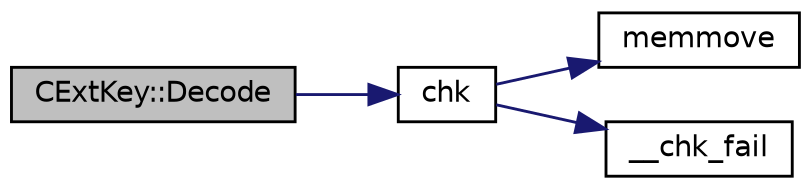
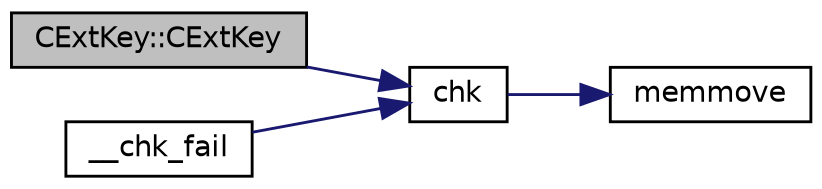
node "CExtKey::Decode": label "CExtKey::Decode" -> "CExtKey::CExtKey"
edge "chk" -> "__chk_fail": reversed
